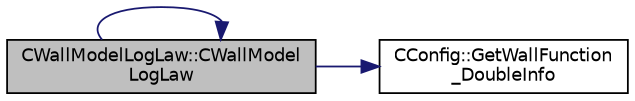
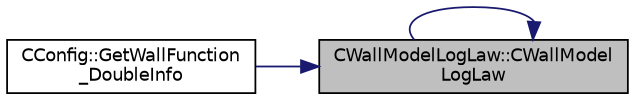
edge "CWallModelLogLaw::CWallModel LogLaw" -> "CConfig::GetWallFunction _DoubleInfo": reversed
